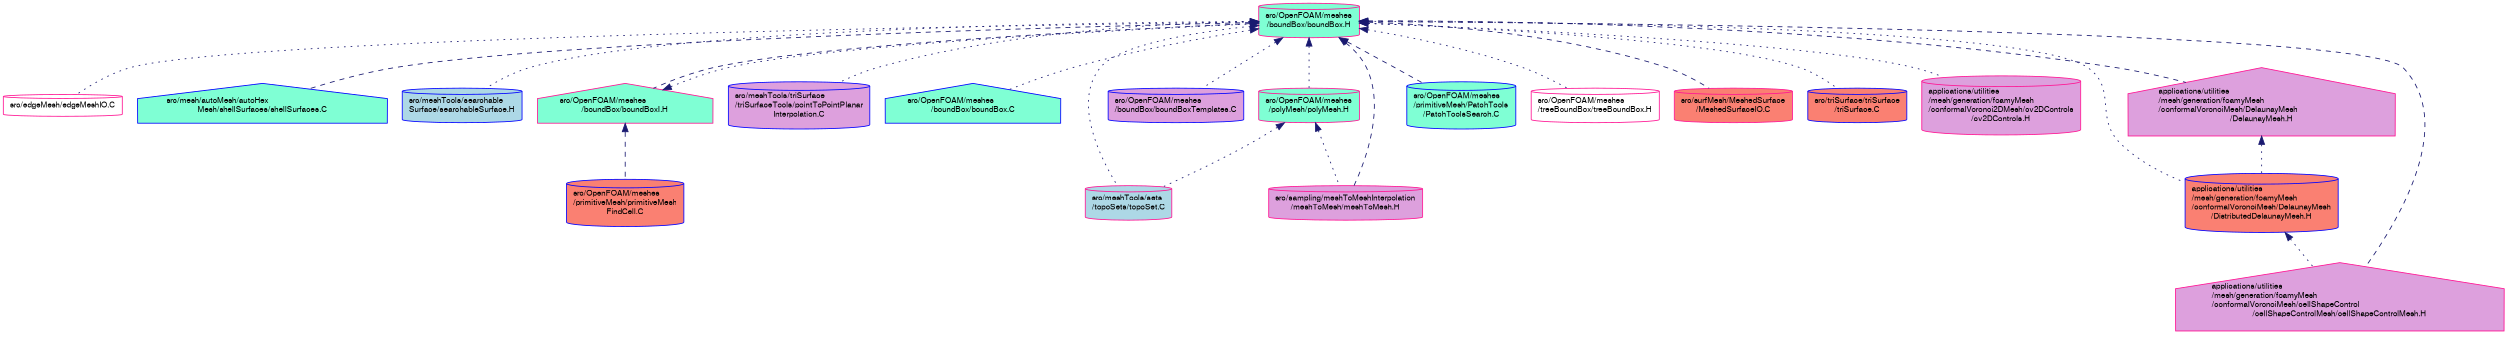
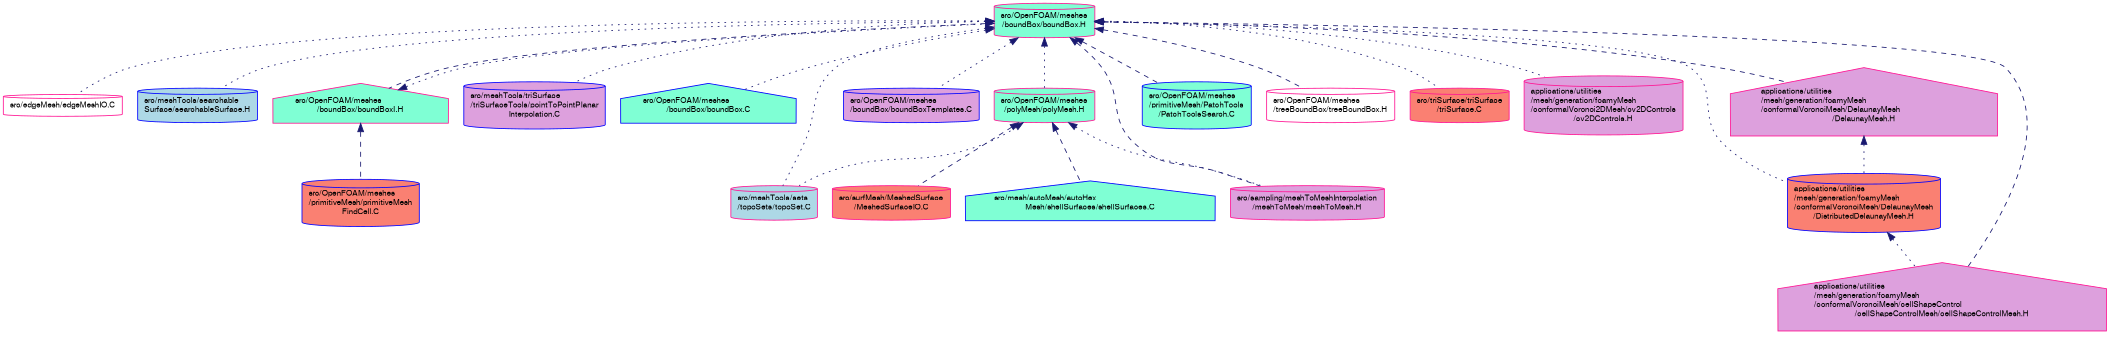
edge "src/surfMesh/MeshedSurface /MeshedSurfaceIO.C" -> "src/OpenFOAM/meshes /boundBox/boundBox.H": now "src/surfMesh/MeshedSurface /MeshedSurfaceIO.C" -> "src/OpenFOAM/meshes /polyMesh/polyMesh.H"
edge "src/mesh/autoMesh/autoHex Mesh/shellSurfaces/shellSurfaces.C" -> "src/OpenFOAM/meshes /boundBox/boundBox.H": now "src/mesh/autoMesh/autoHex Mesh/shellSurfaces/shellSurfaces.C" -> "src/OpenFOAM/meshes /polyMesh/polyMesh.H"
edge "src/OpenFOAM/meshes /treeBoundBox/treeBoundBox.H" -> "src/OpenFOAM/meshes /boundBox/boundBox.H": style dotted -> dashed
node "src/triSurface/triSurface /triSurface.C": color blue -> deeppink
